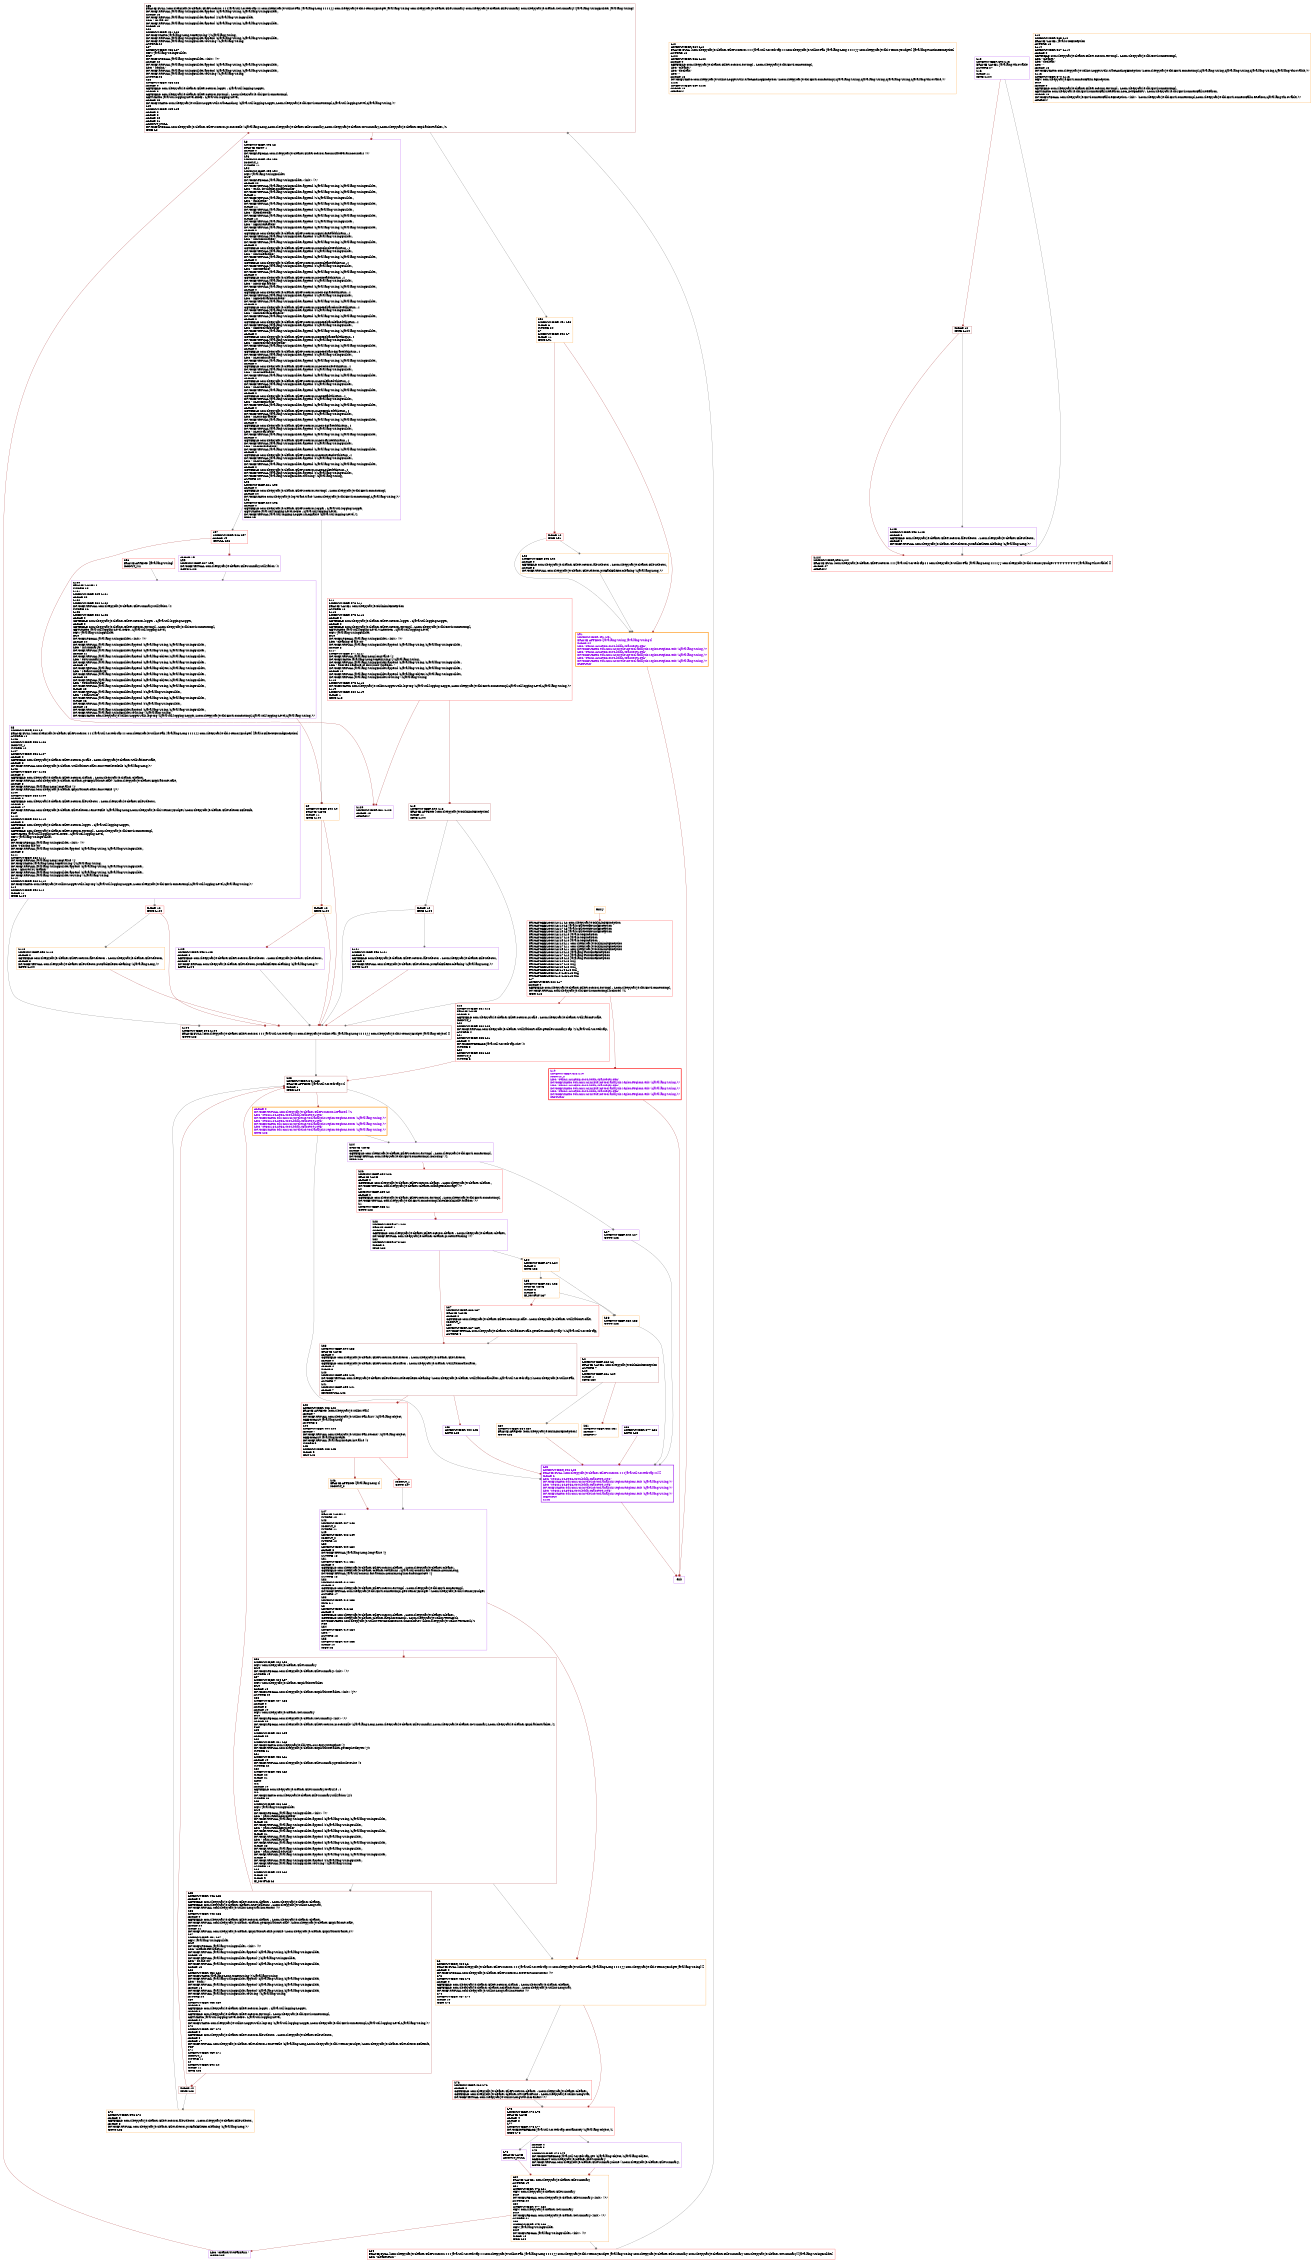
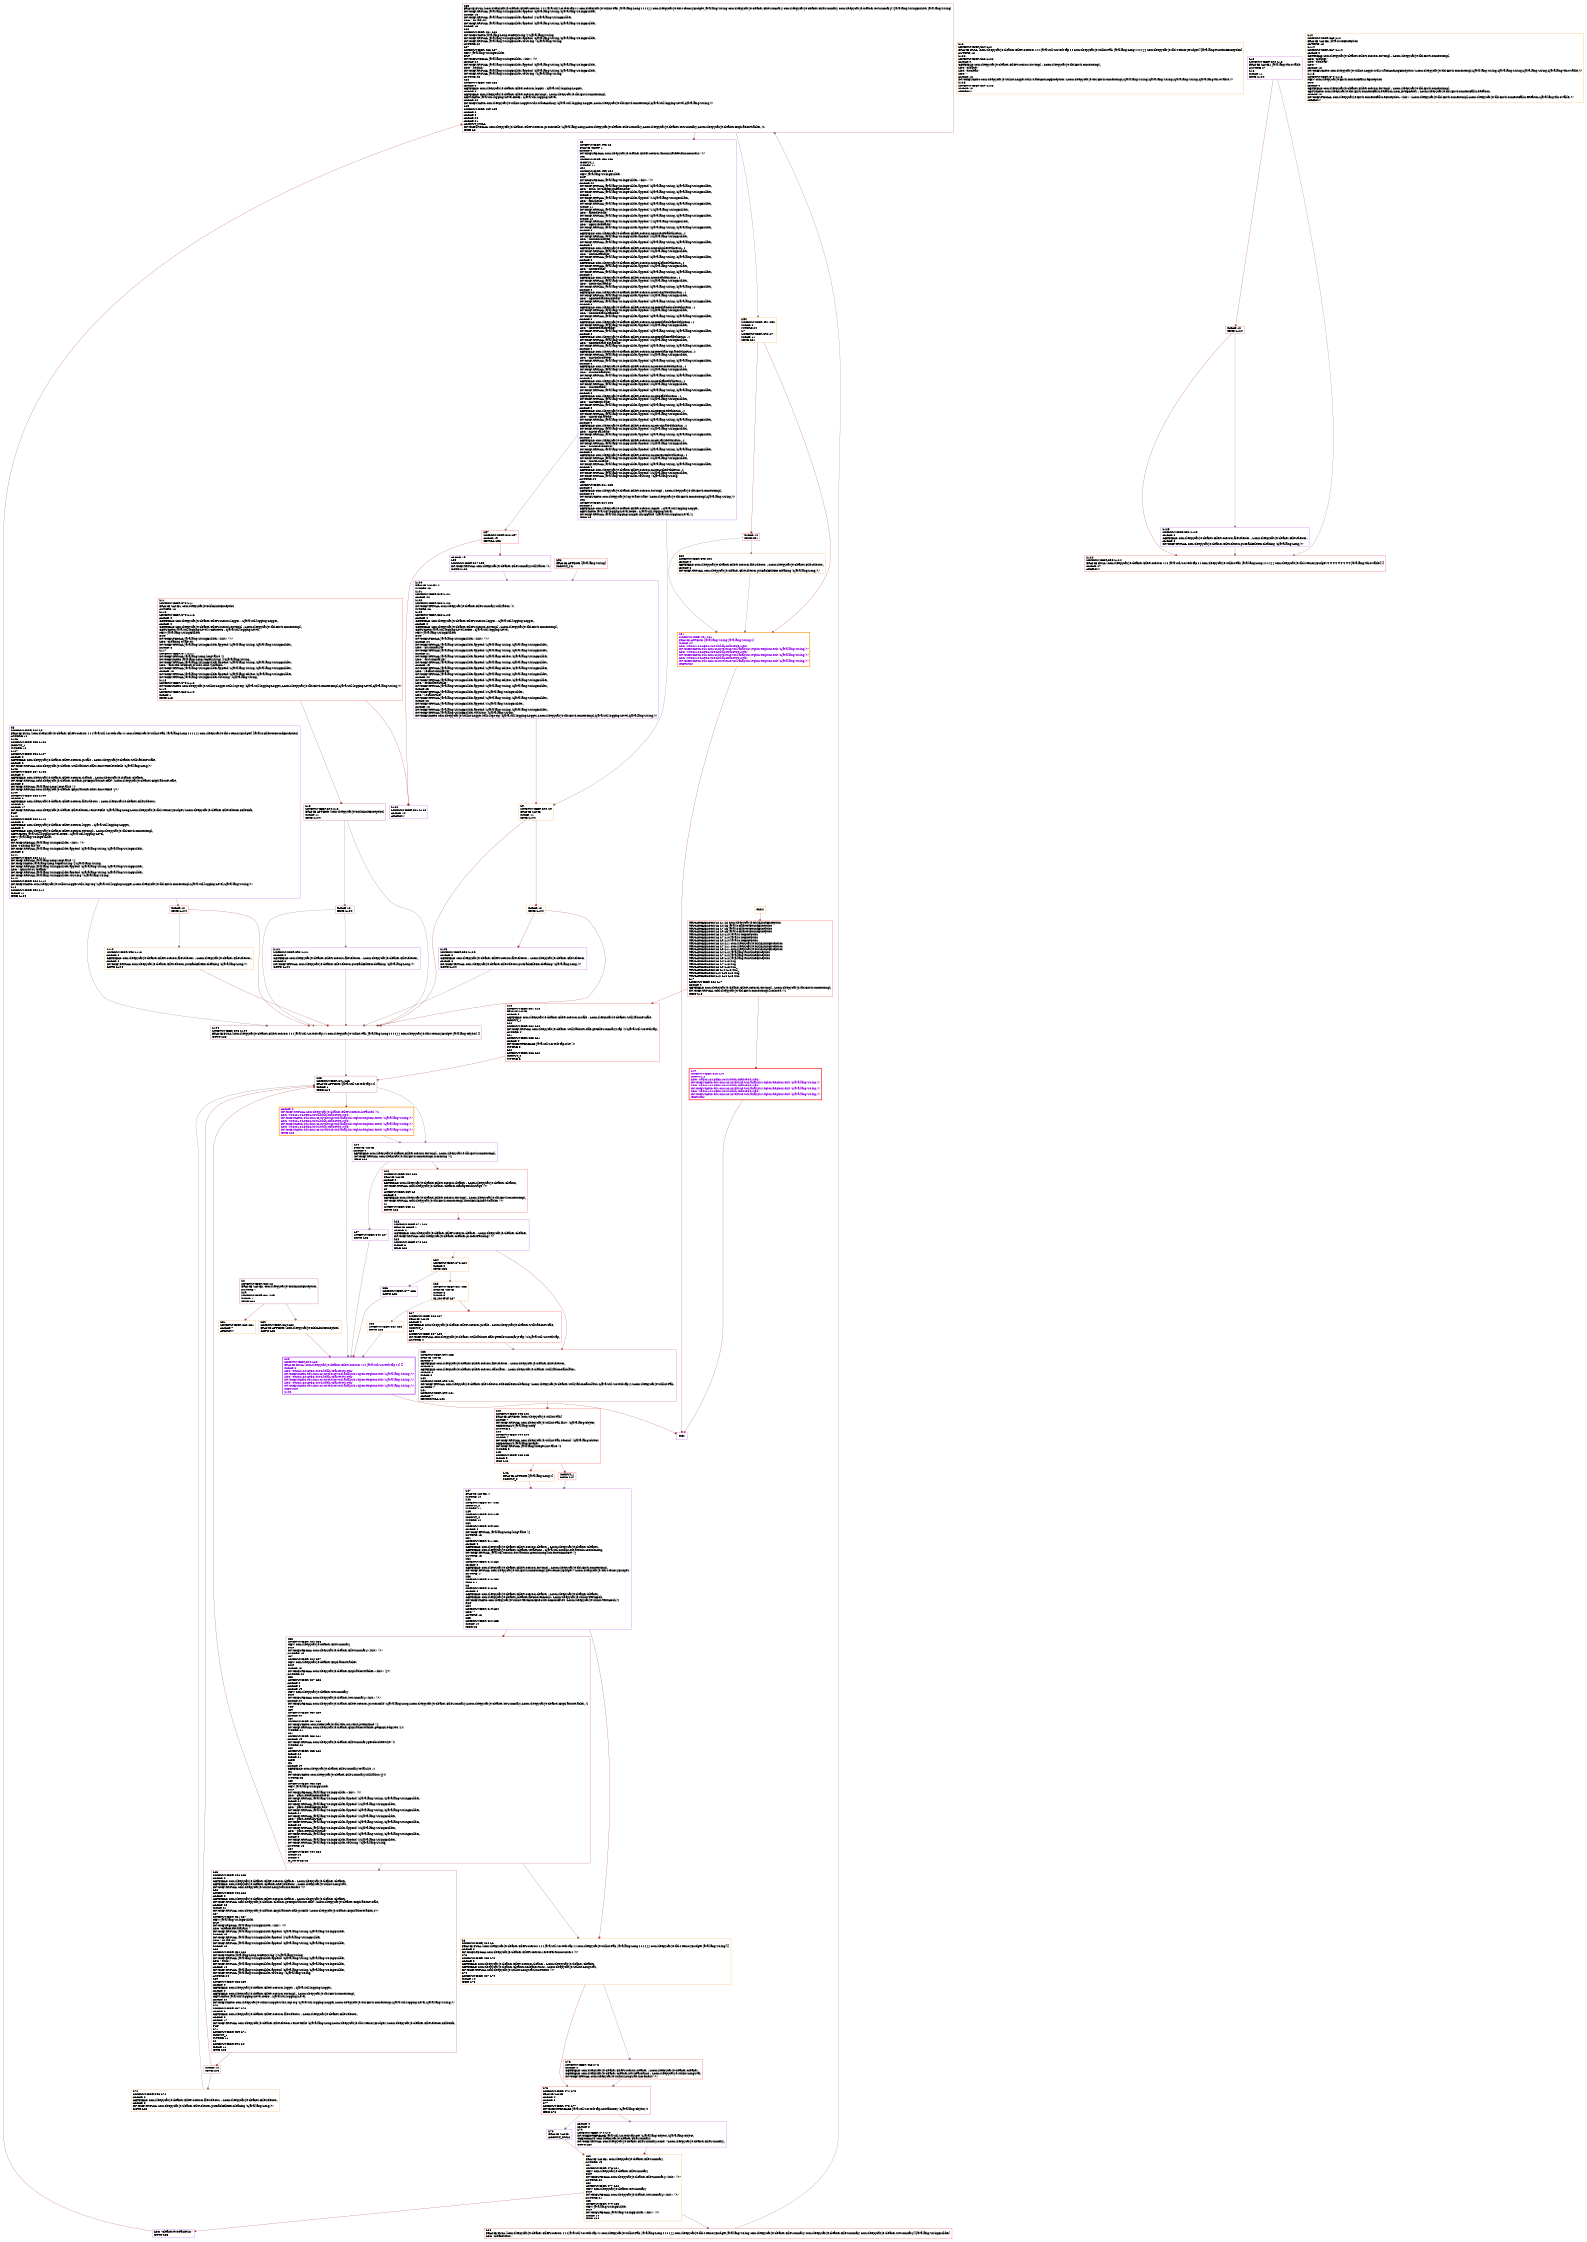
edge "L34 LINENUMBER 376 L34 ILOAD 2 IFNE L35" -> "L38 LINENUMBER 382 L38 GOTO L25": now "L34 LINENUMBER 376 L34 ILOAD 2 IFNE L35" -> "L36 LINENUMBER 377 L36 GOTO L25"
node "L43 LINENUMBER 400 L43 GOTO L25": removed
